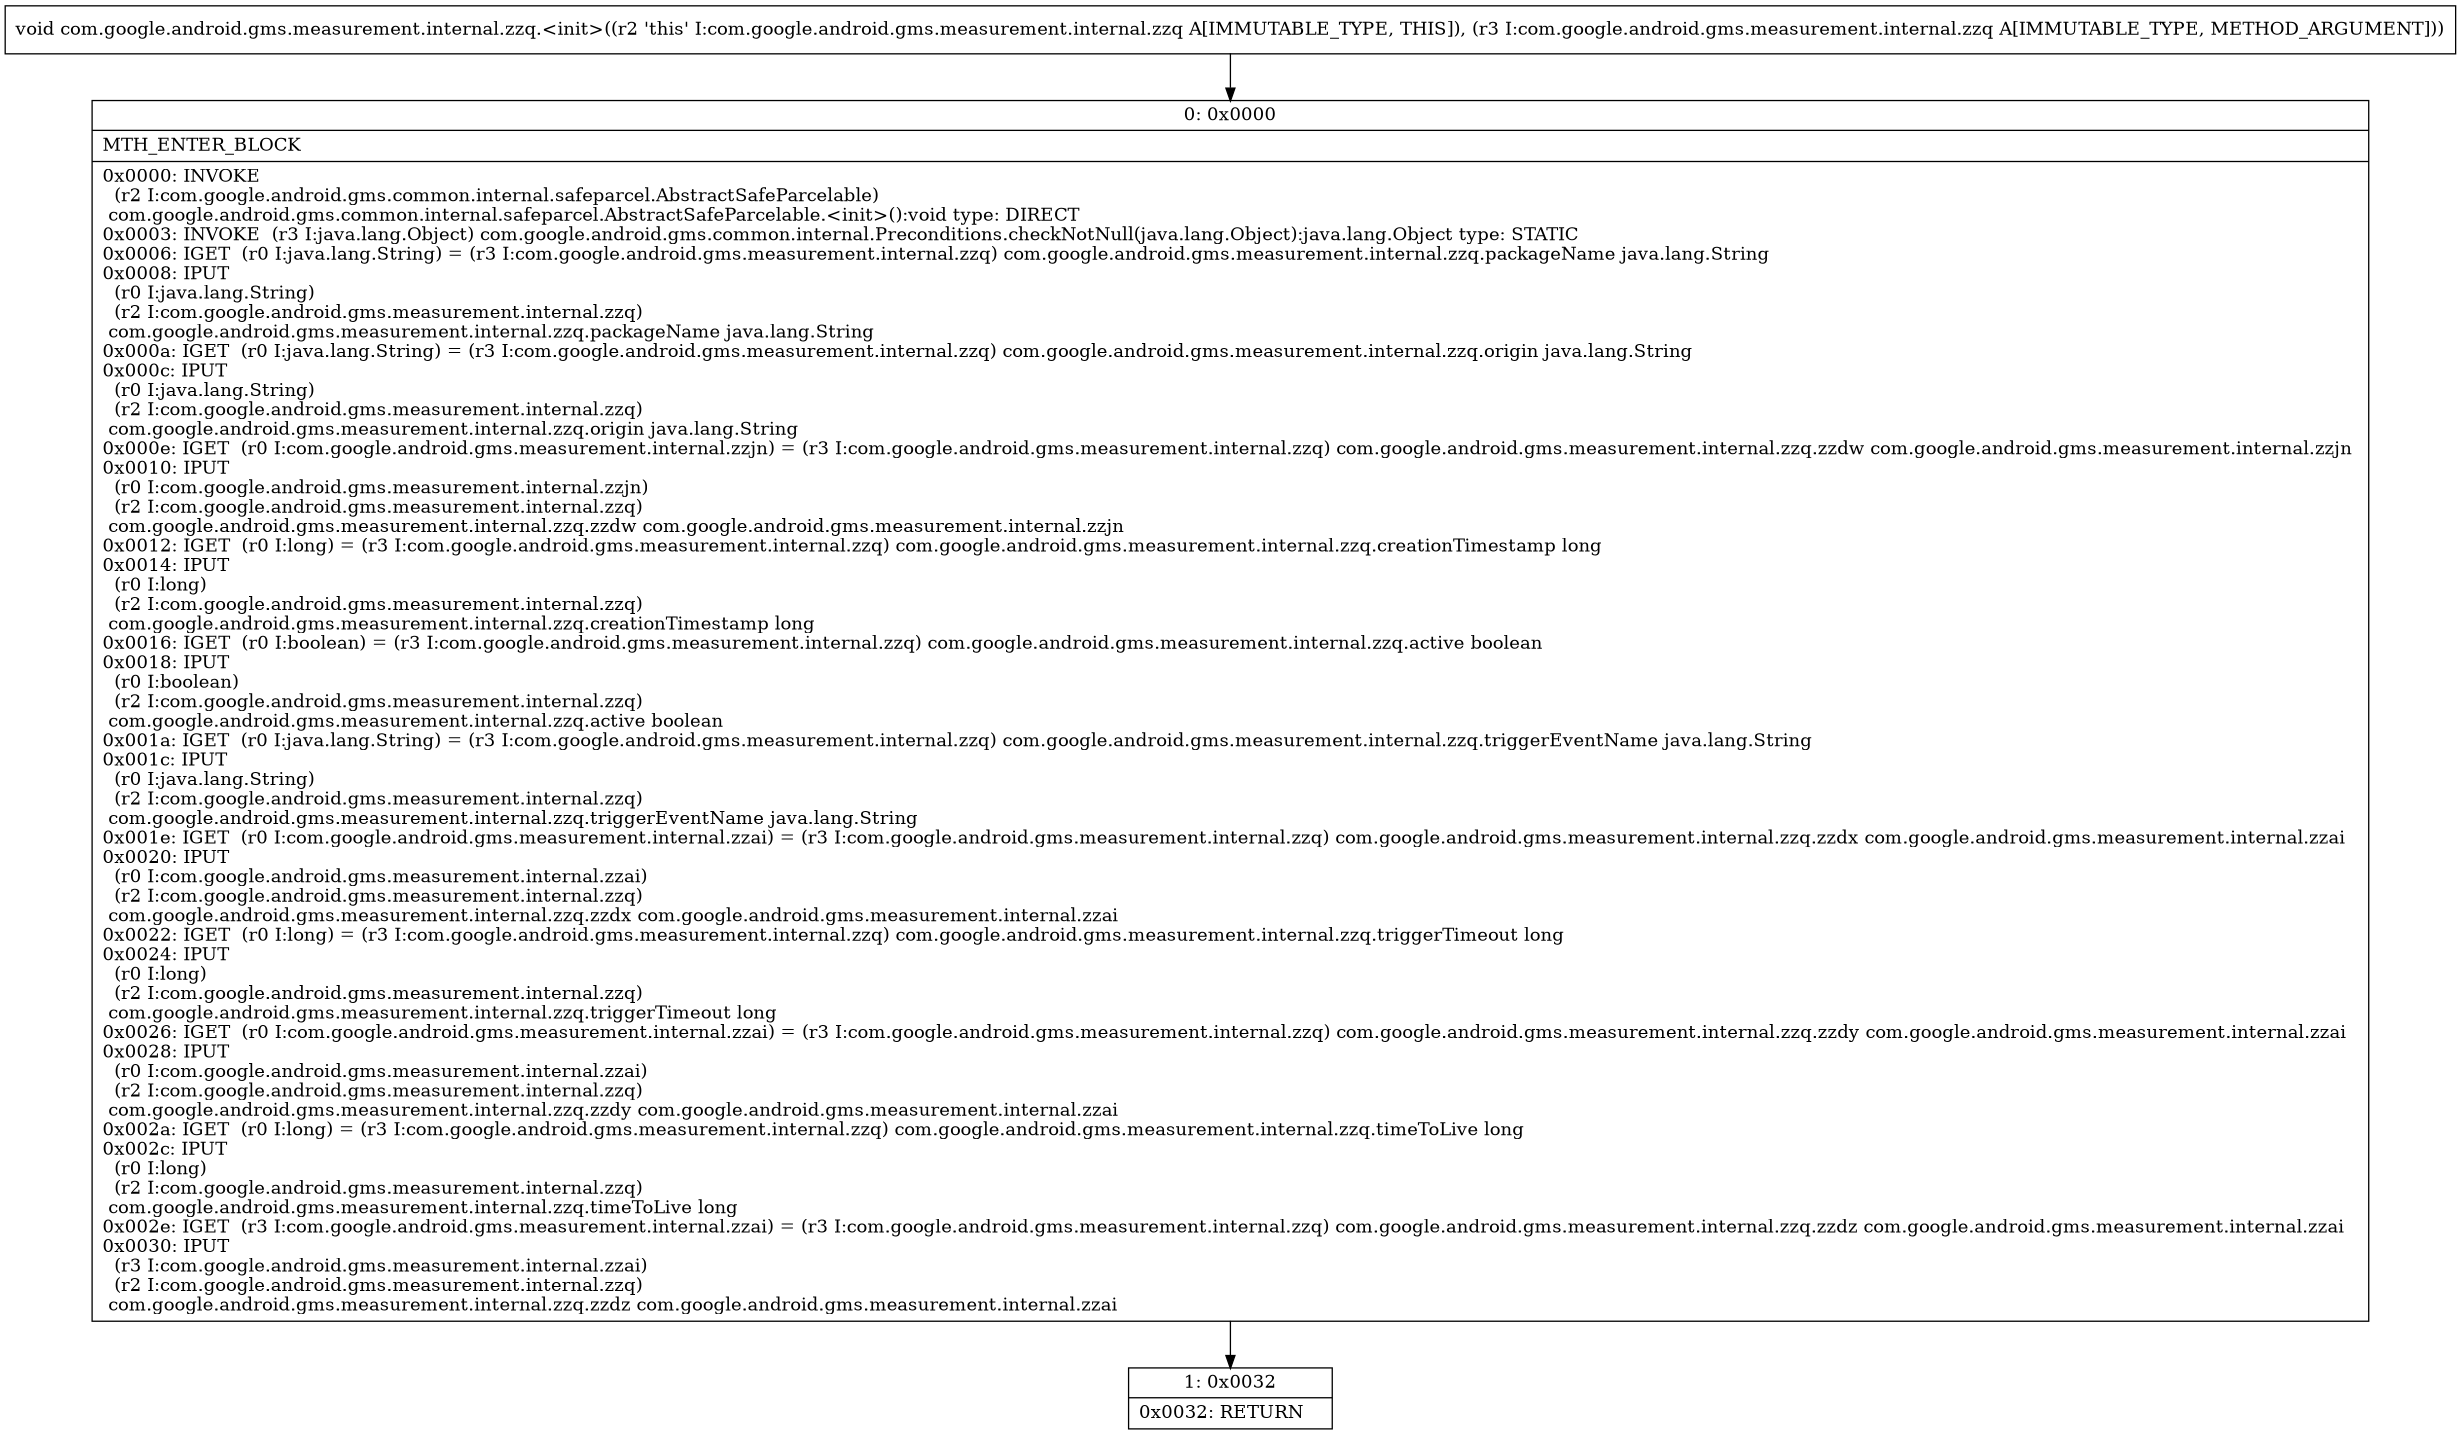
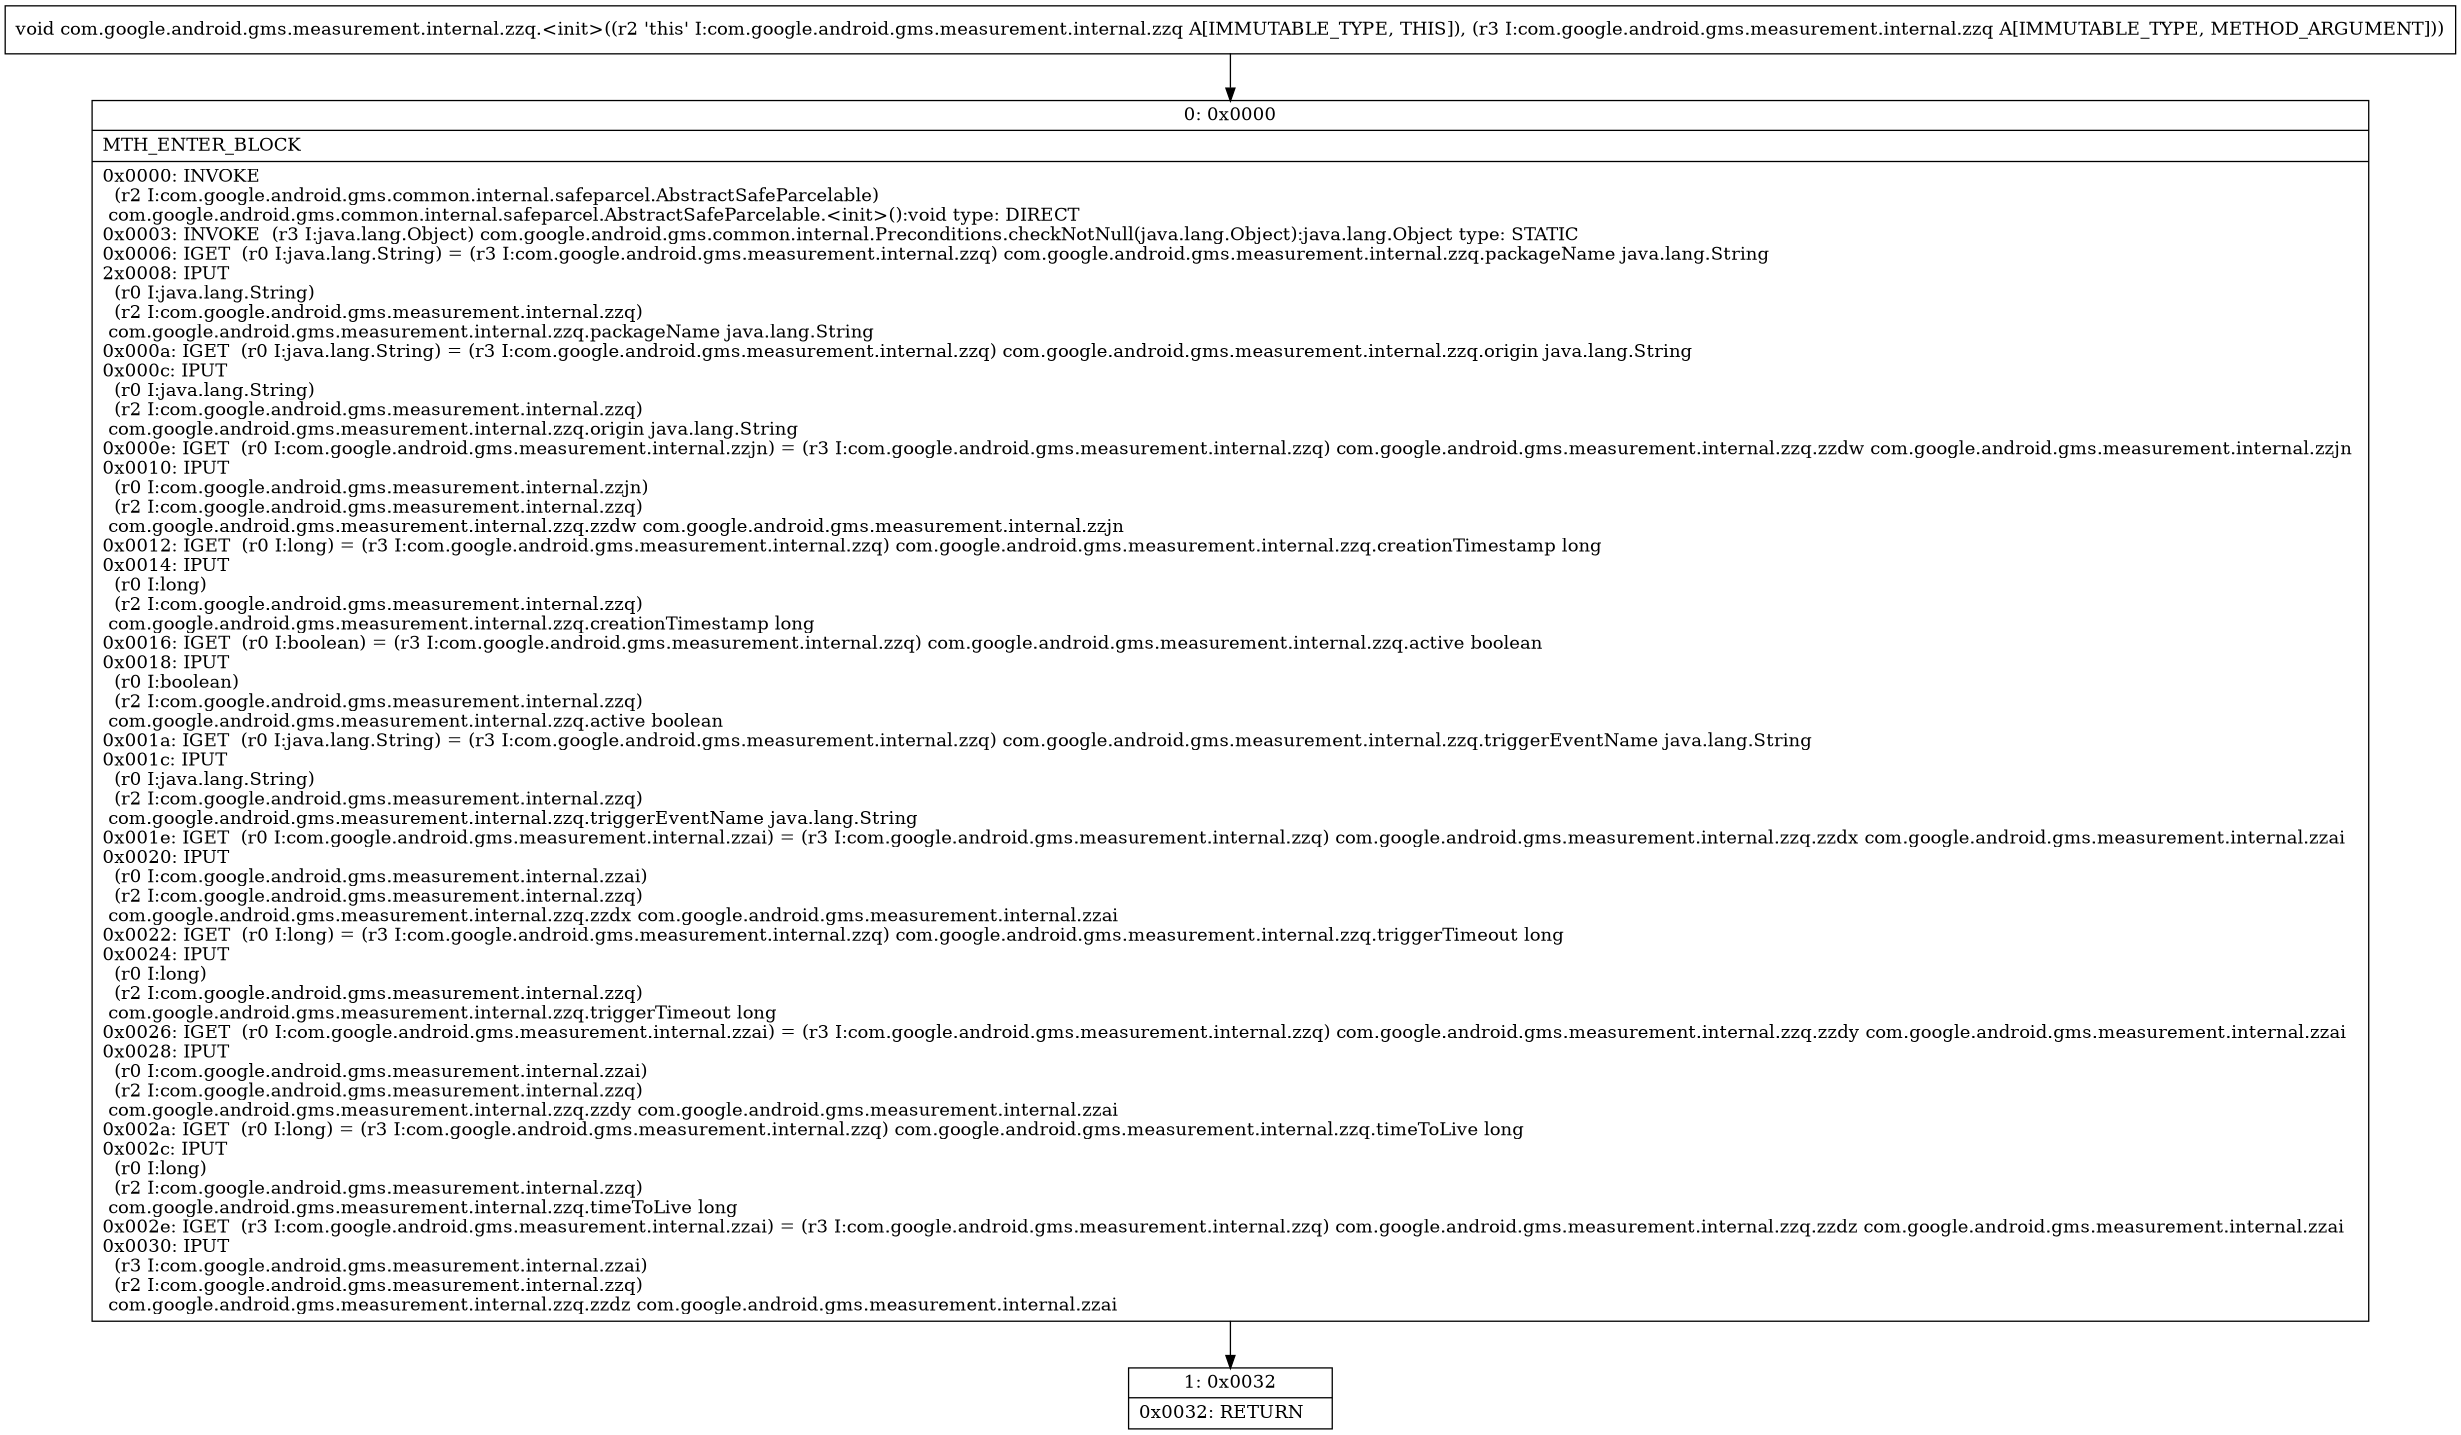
node "0: 0x0000": text "0x0008: IPUT" -> "2x0008: IPUT"
